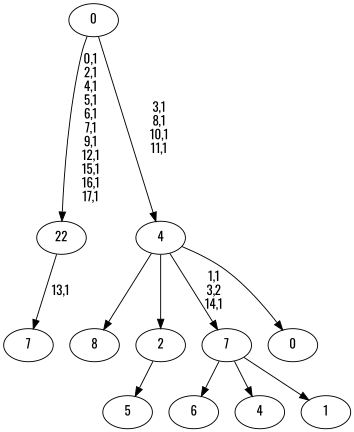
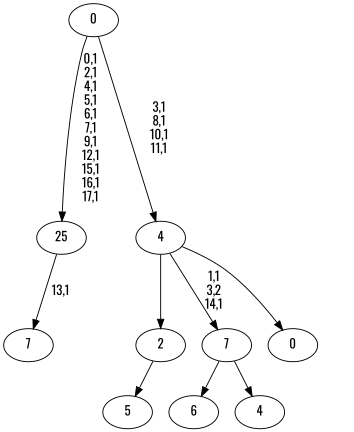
node "22": label "22" -> "25"
node "8": removed
node "1": removed
